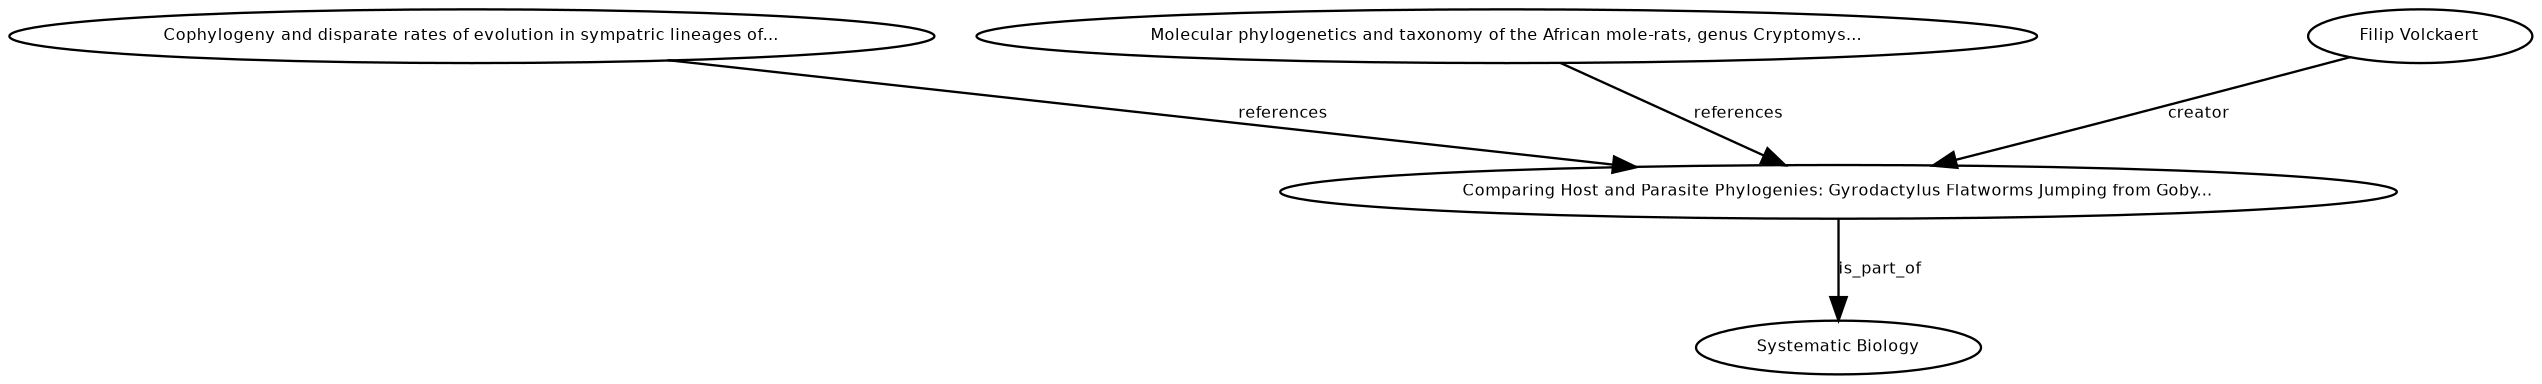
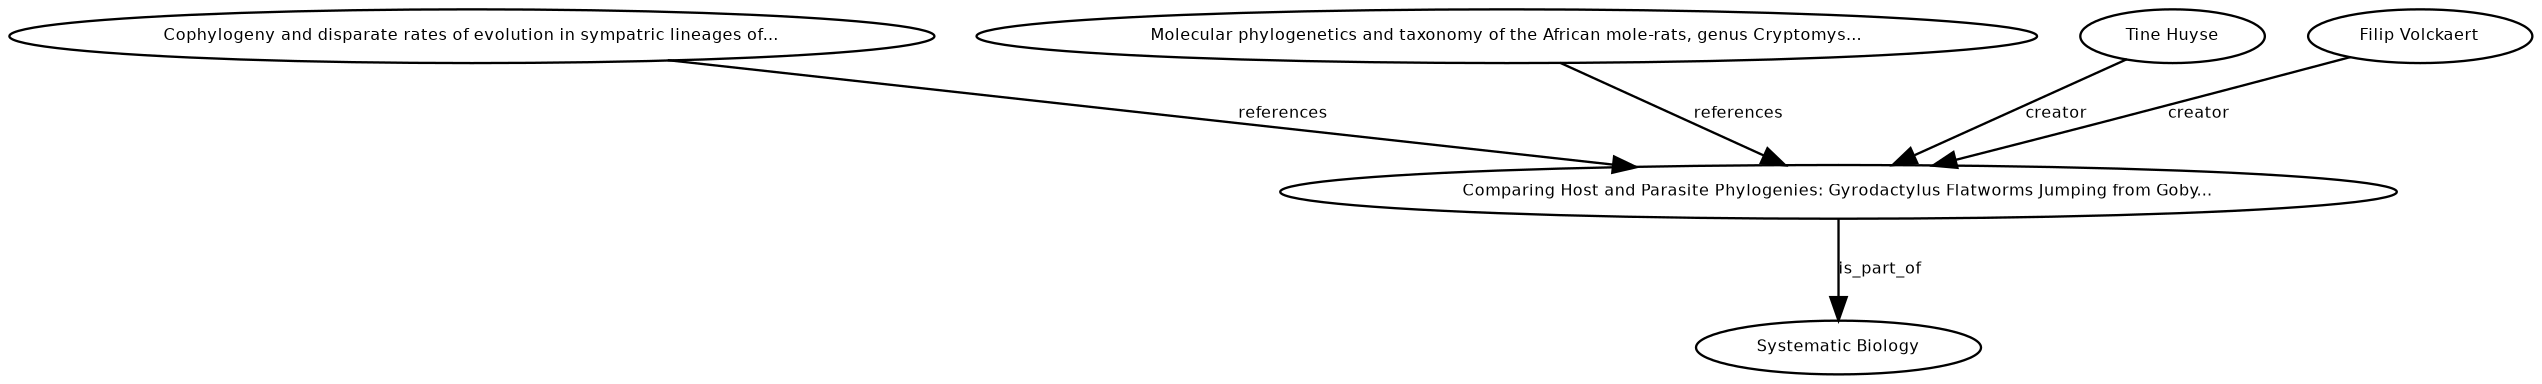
node "Tine Huyse": added
